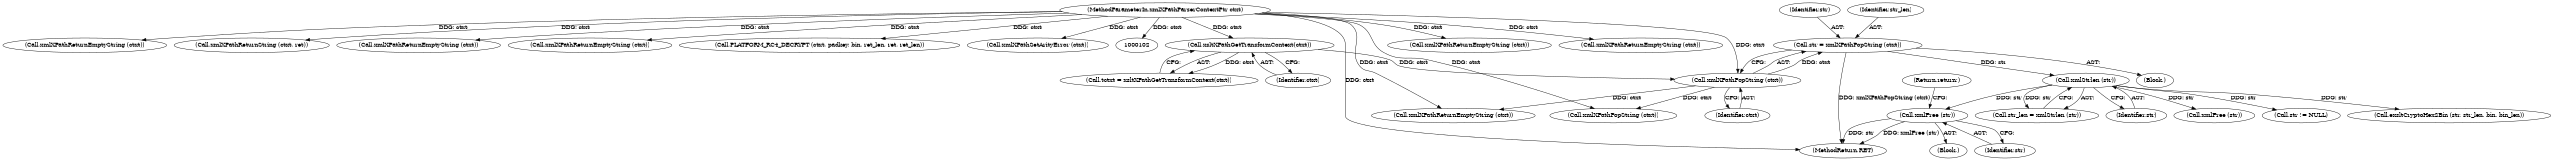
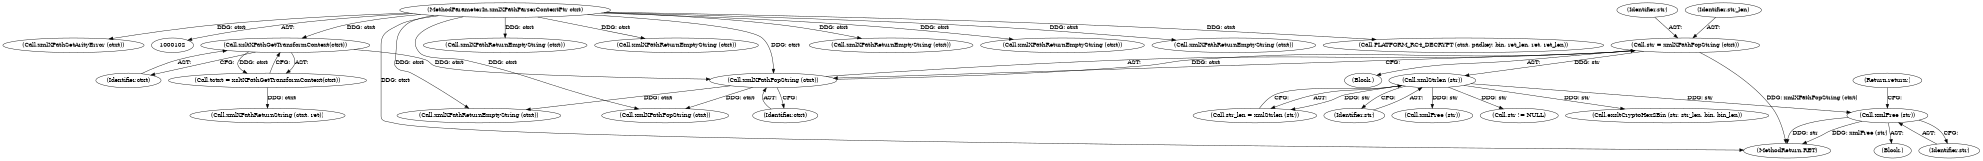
edge "(MethodParameterIn,xmlXPathParserContextPtr ctxt)" -> "(Call,xmlXPathReturnString (ctxt, ret))": now "(Call,tctxt = xsltXPathGetTransformContext(ctxt))" -> "(Call,xmlXPathReturnString (ctxt, ret))"
edge "(MethodParameterIn,xmlXPathParserContextPtr ctxt)" -> "1000102": label "DDG: ctxt" -> "AST: "
